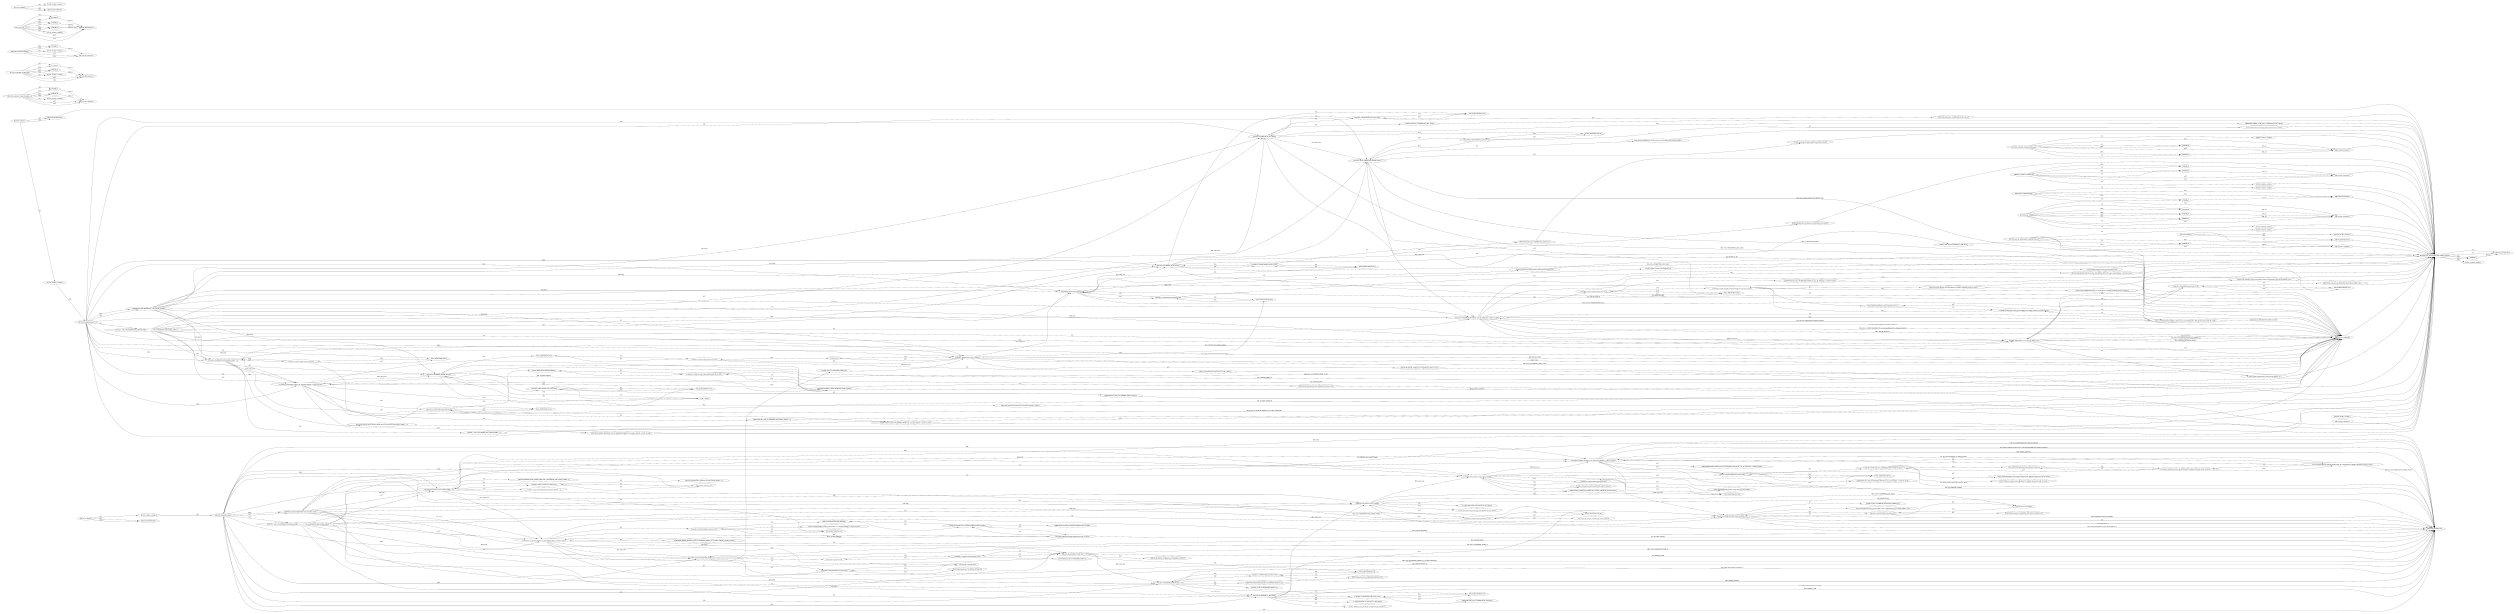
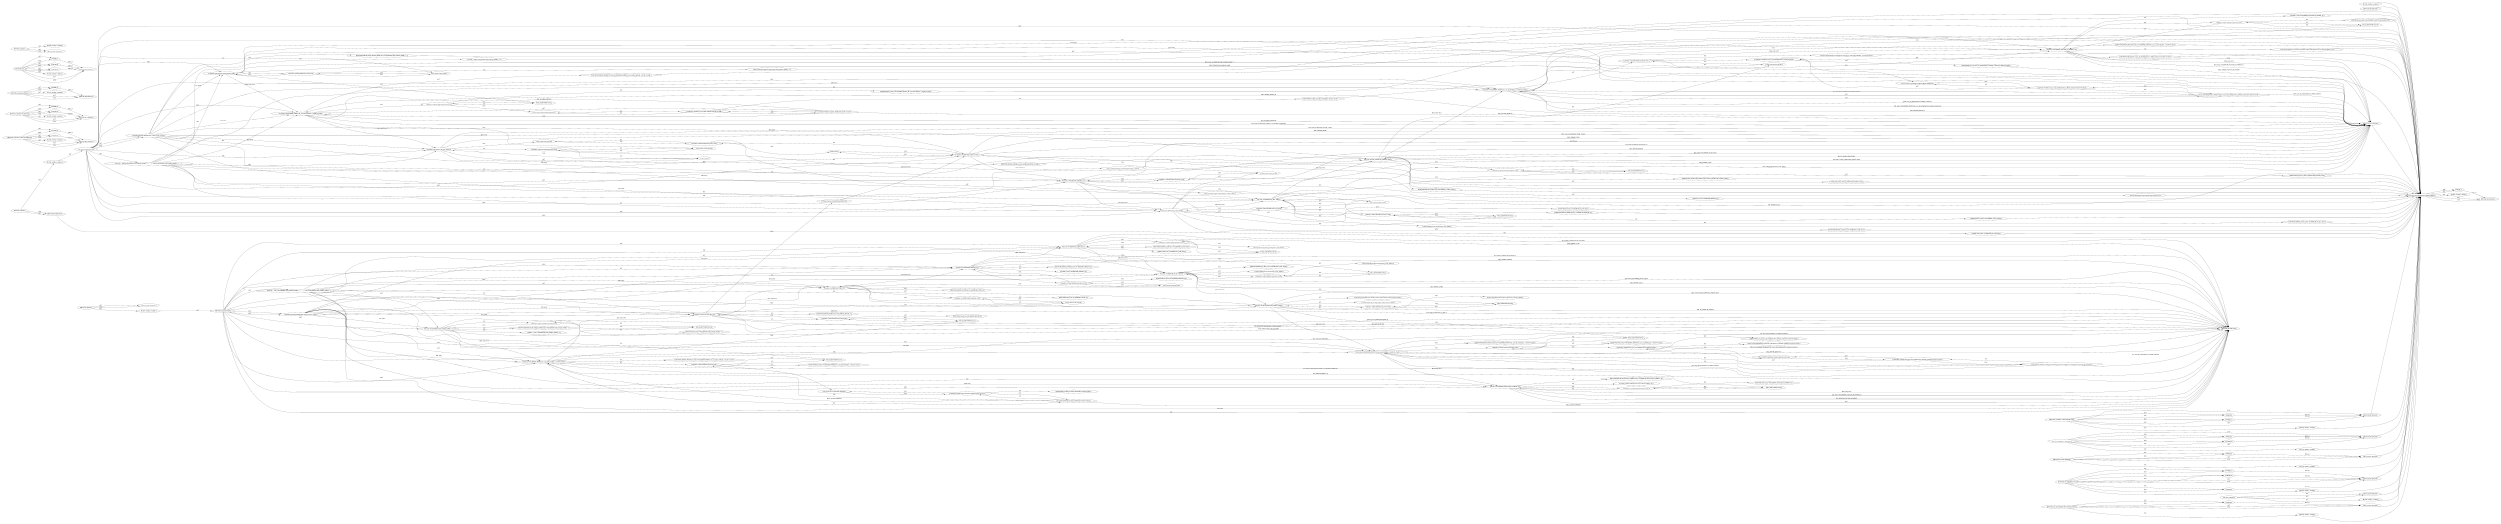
edge "(Put,entry->Put(SERVER_MTIME, 0))" -> "(Put,entry->Put(SERVER_CTIME, 0))": added, label "DDG: entry->Put"
node "(IDENTIFIER,SERVER_MTIME,entry->Put(SERVER_MTIME, 0))": added
